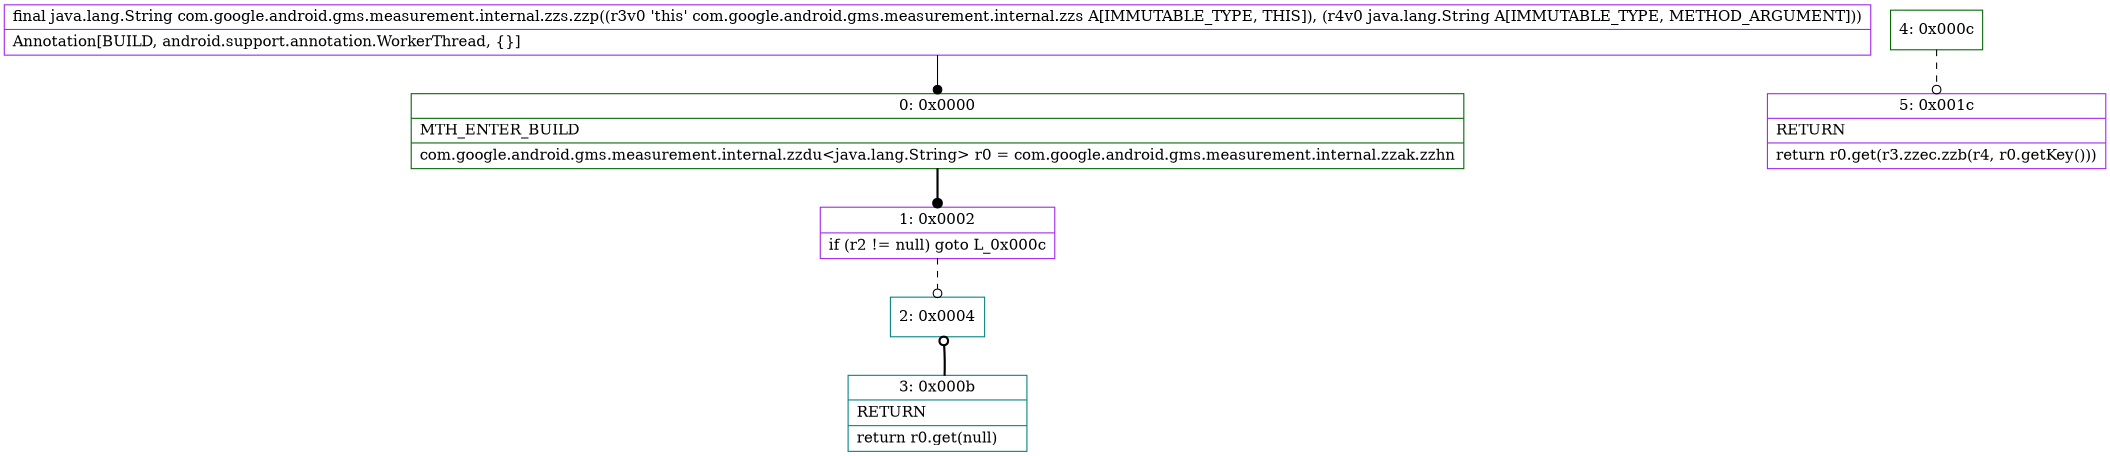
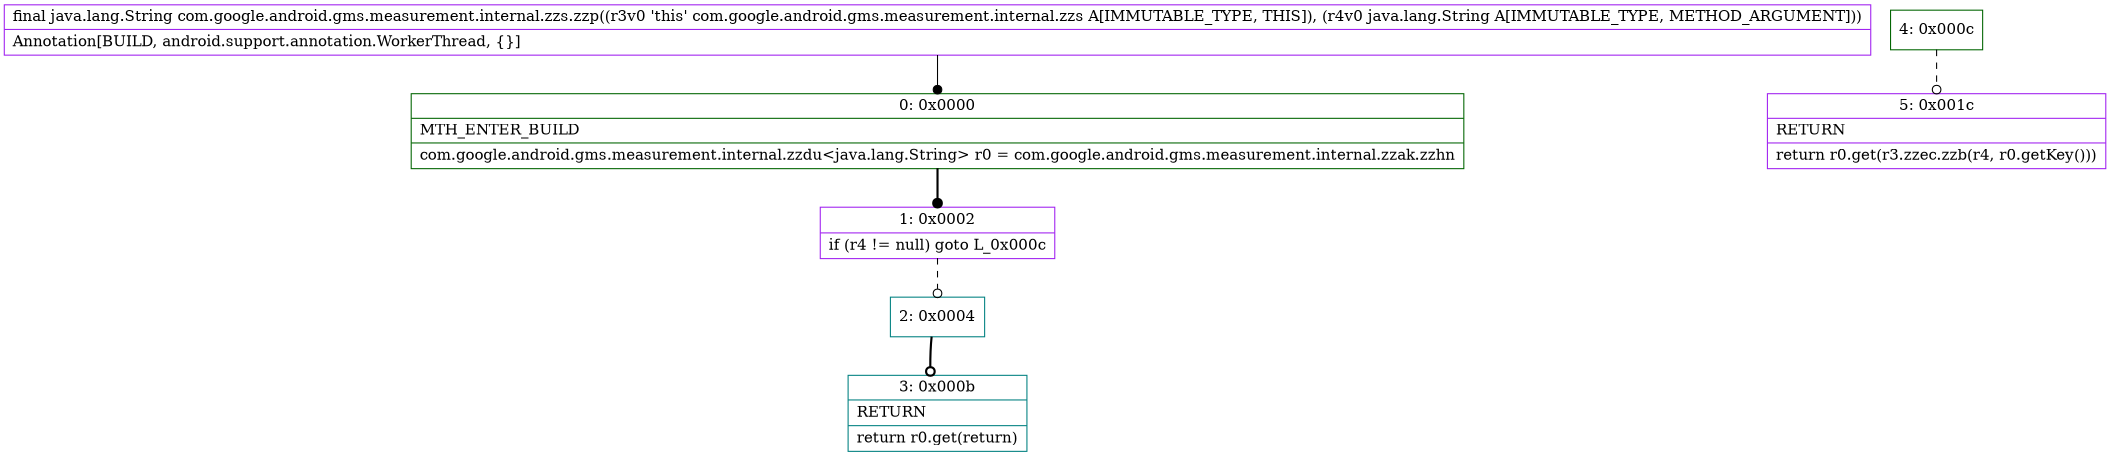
node "1: 0x0002": text "if (r2 != null) goto L_0x000c" -> "if (r4 != null) goto L_0x000c"
edge "3: 0x000b" -> "2: 0x0004": reversed
node "3: 0x000b": text "return r0.get(null)" -> "return r0.get(return)"
